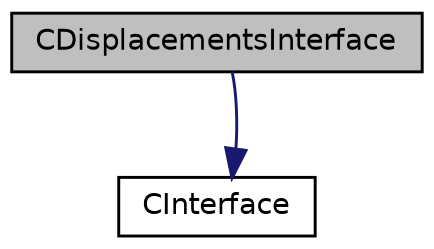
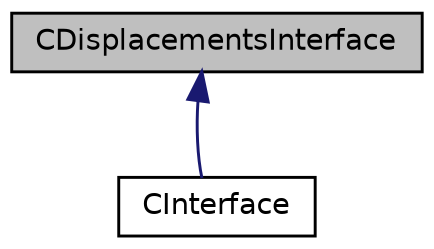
edge "CDisplacementsInterface" -> "CInterface": reversed
